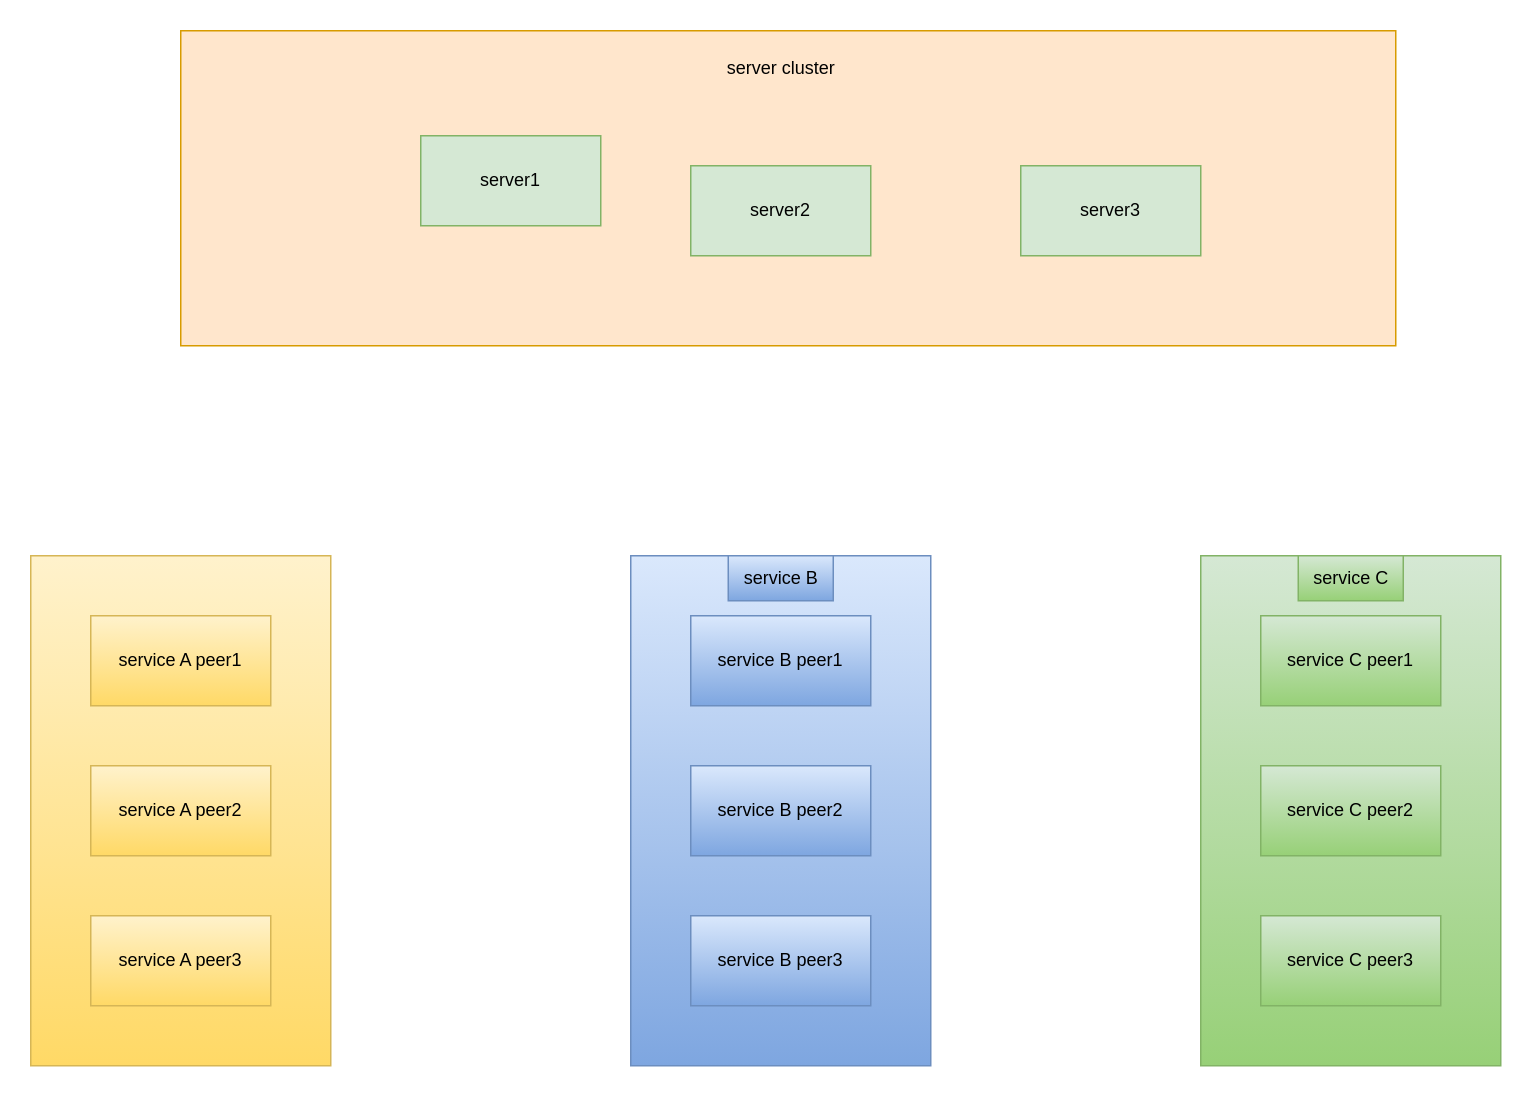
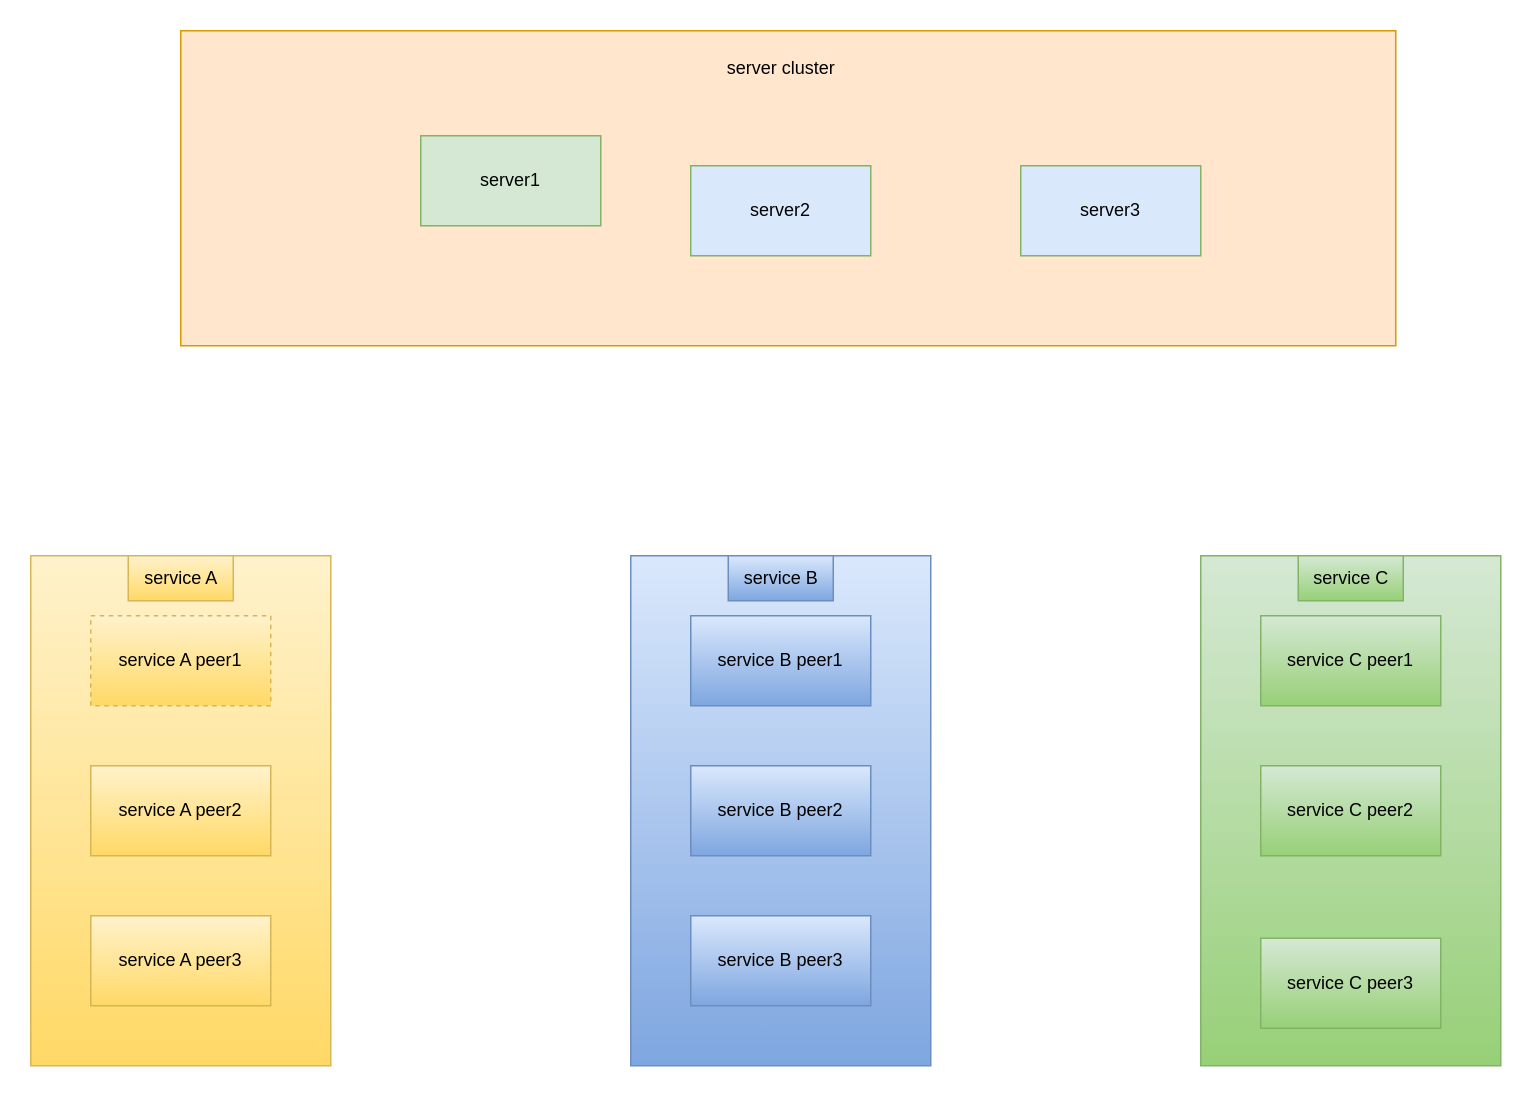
node "server2": fillcolor #d5e8d4 -> #dae8fc
node "server3": fillcolor #d5e8d4 -> #dae8fc
node "service A": added
node "service A peer1": style solid -> dashed
node "service C peer3": moved (1351, 961) -> (1351, 983)
